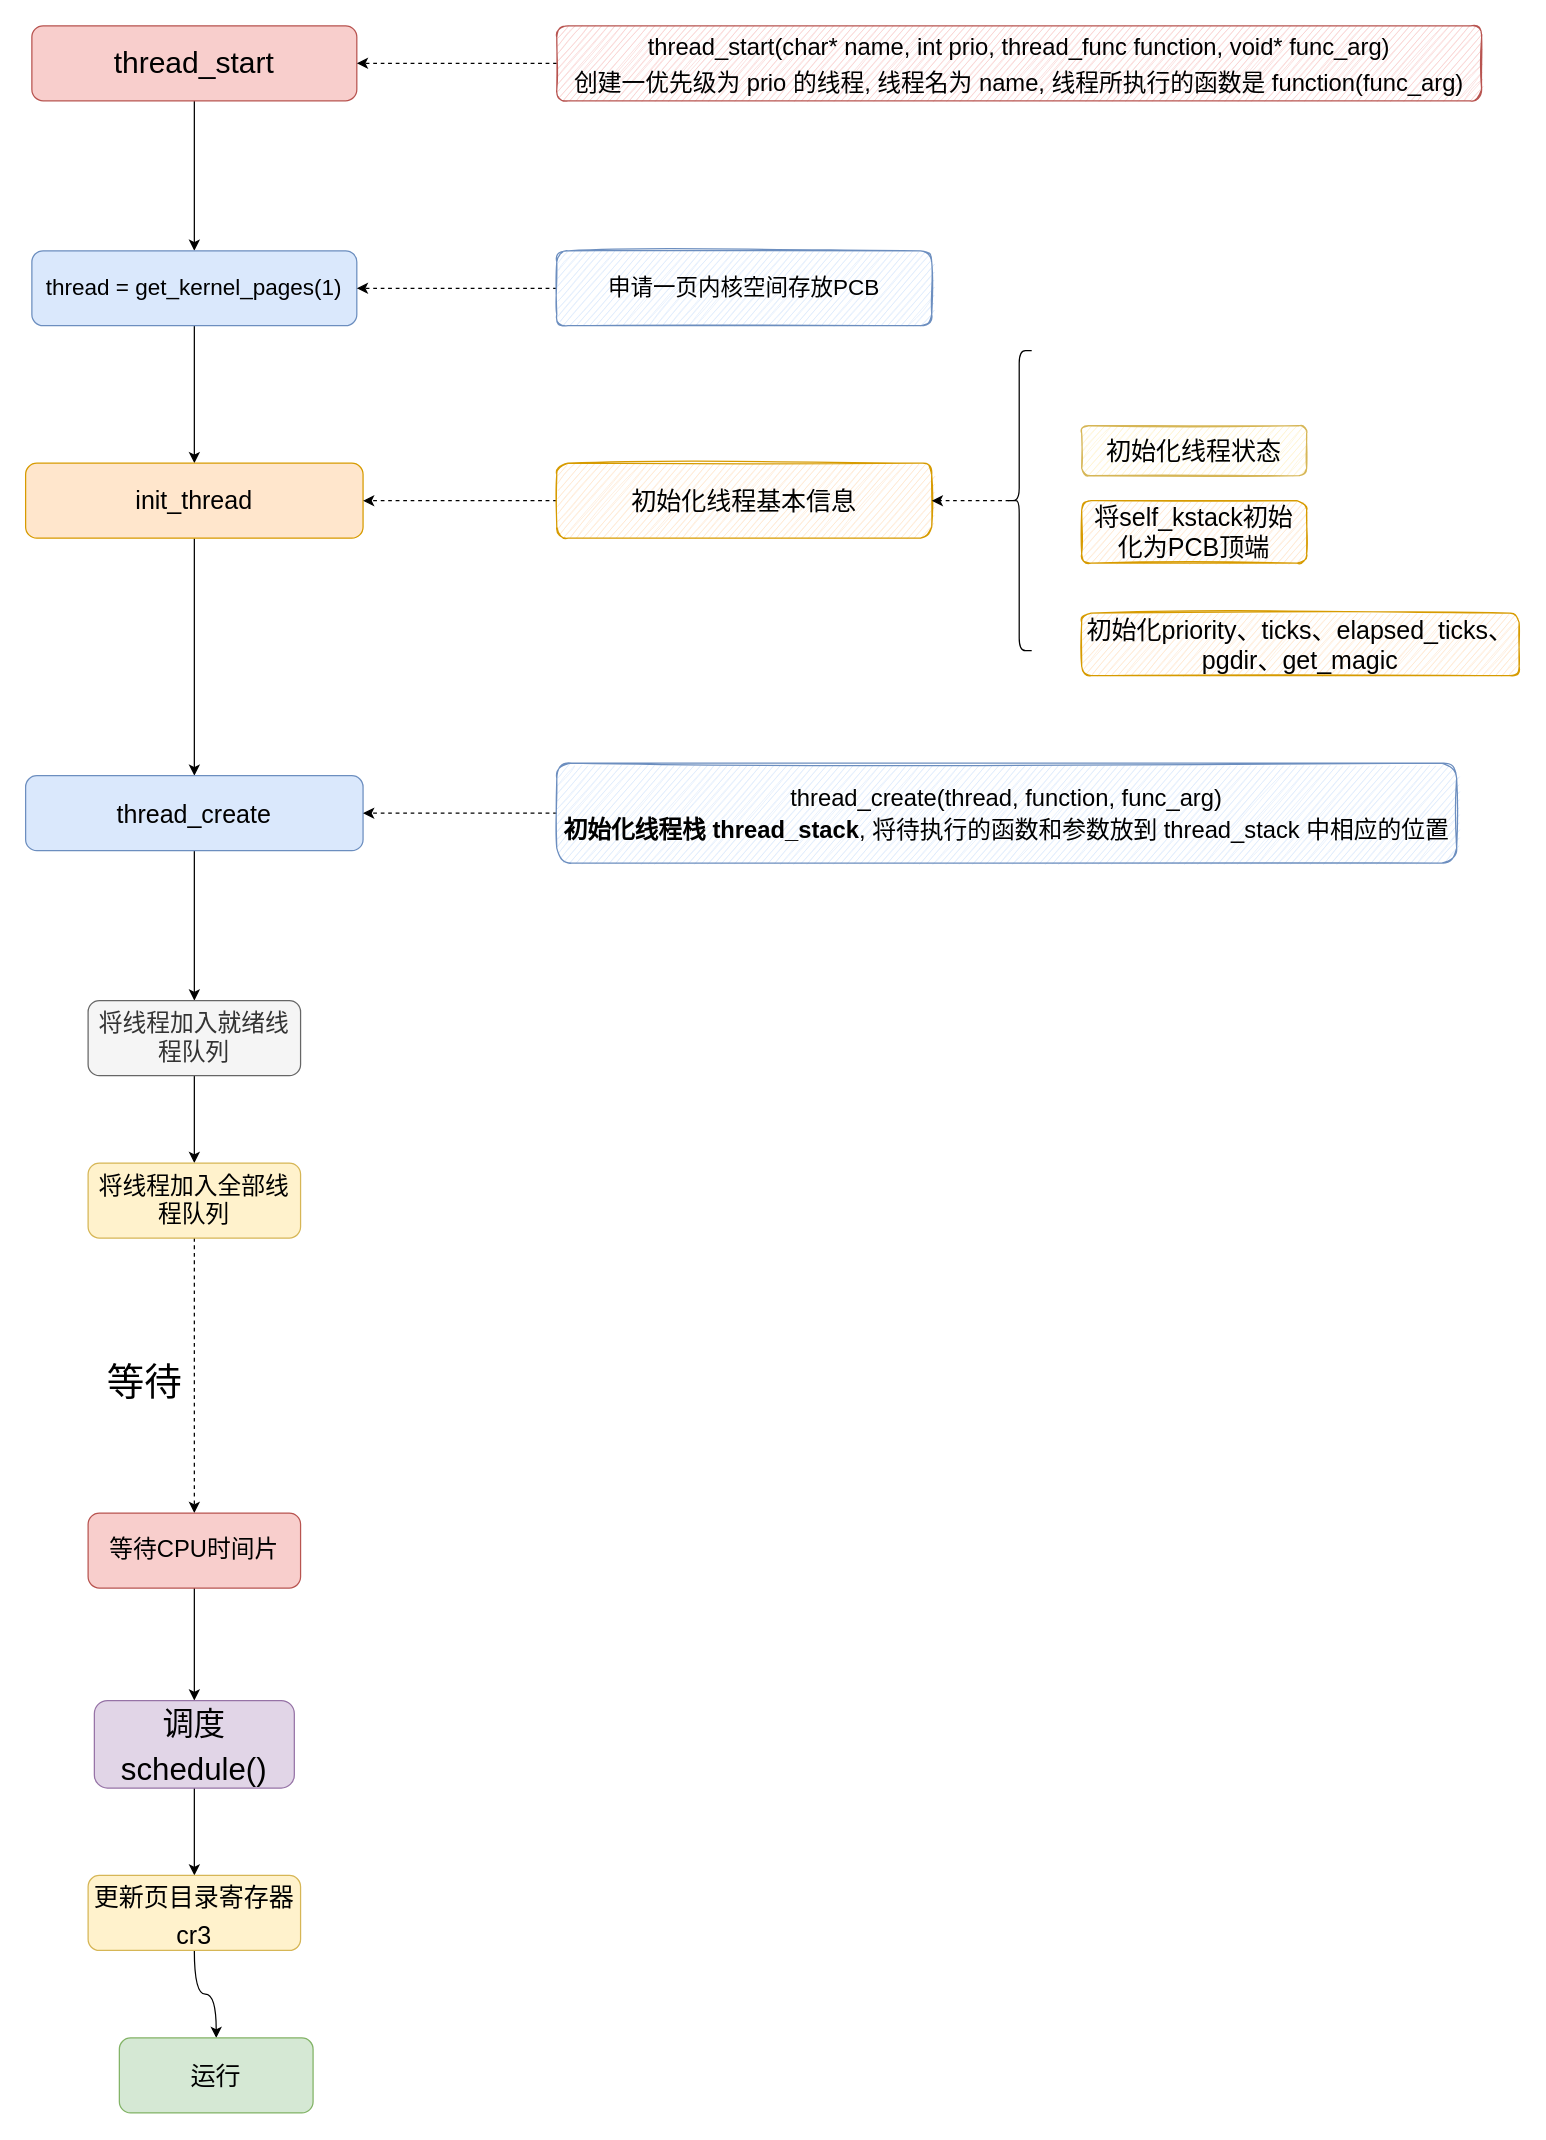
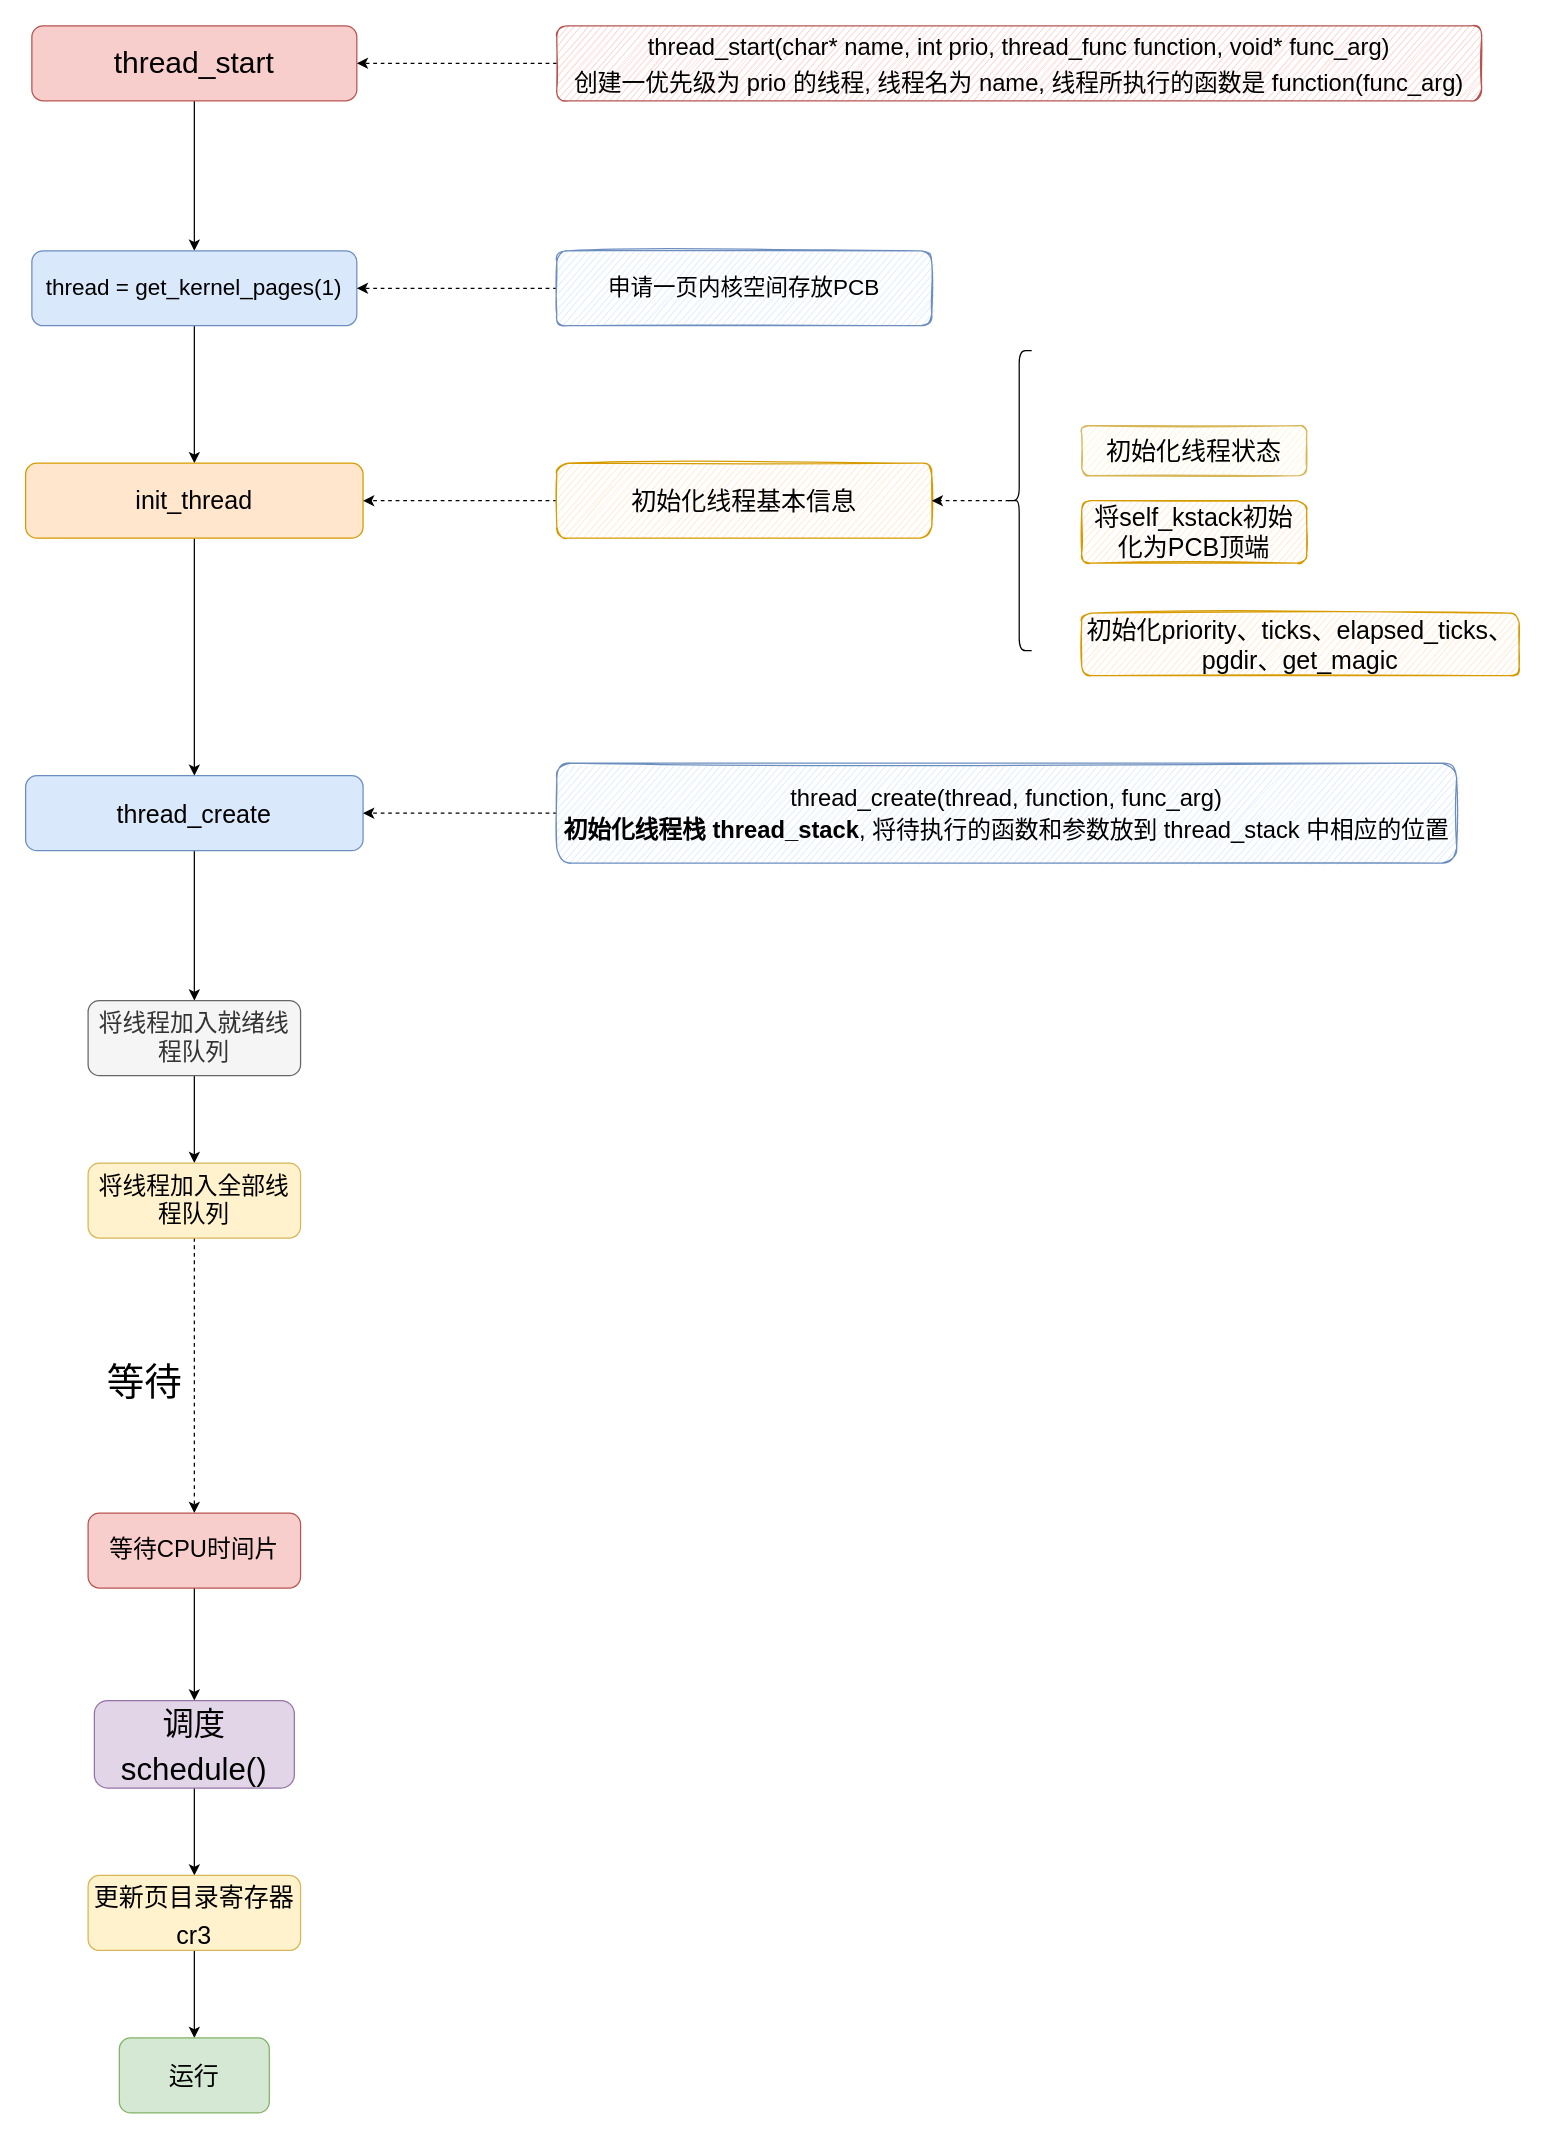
node "运行": size 194x75 -> 150x75
